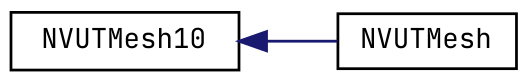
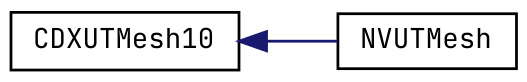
node "NVUTMesh10": label "NVUTMesh10" -> "CDXUTMesh10"
